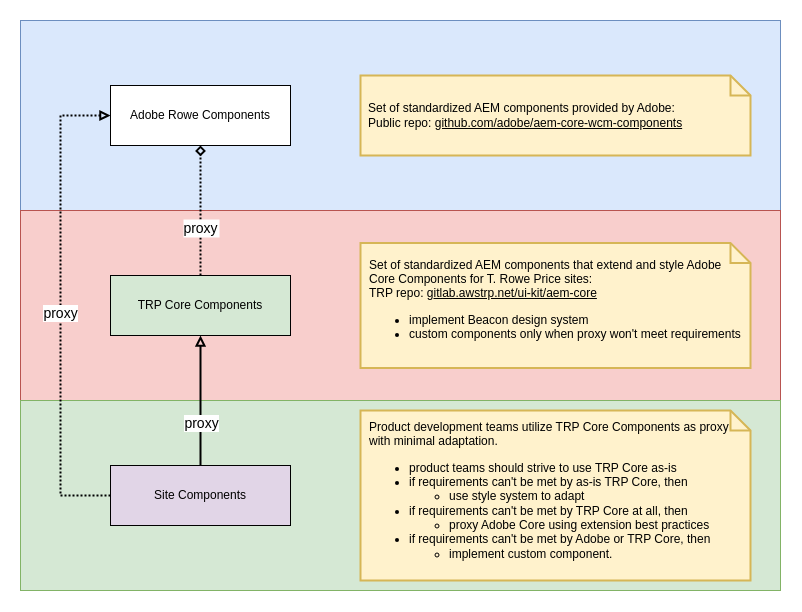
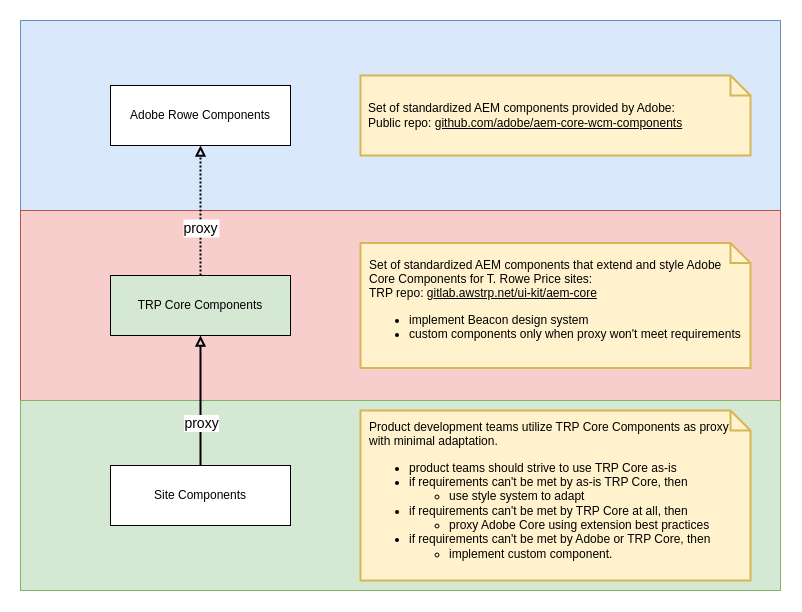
edge "TRP Core Components" -> "Adobe Rowe Components": arrowhead diamond -> block
edge "Site Components" -> "Adobe Rowe Components": removed, label "proxy"
node "Site Components": fillcolor #e1d5e7 -> #ffffff
